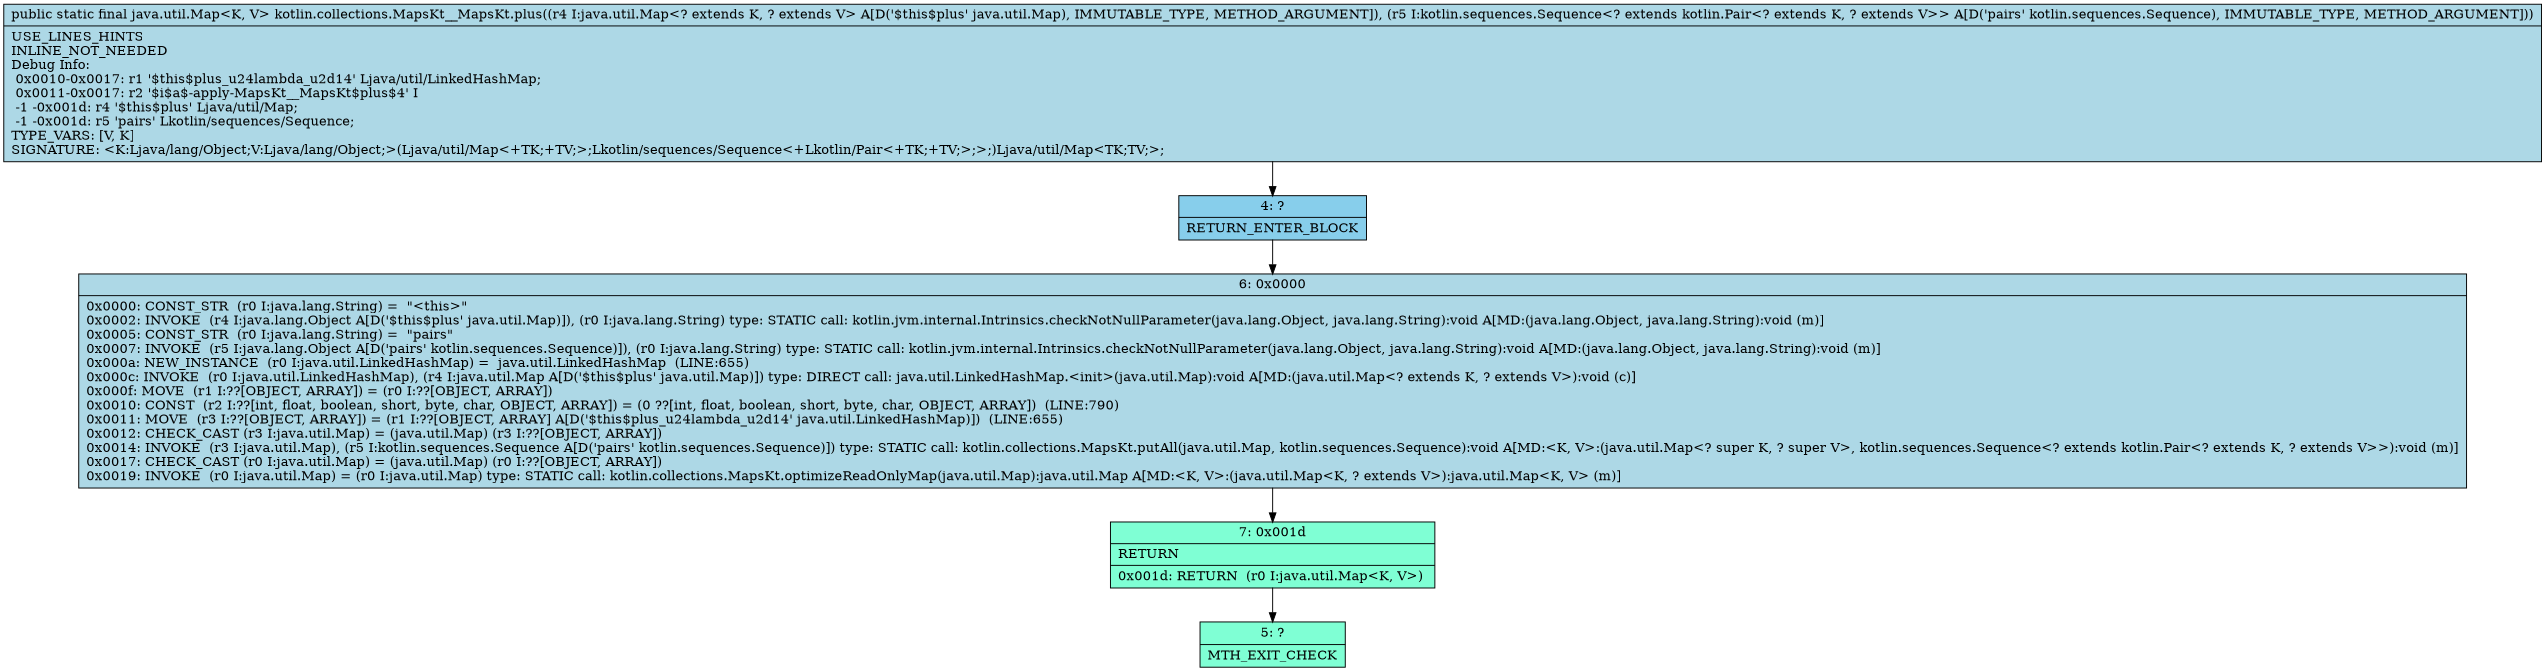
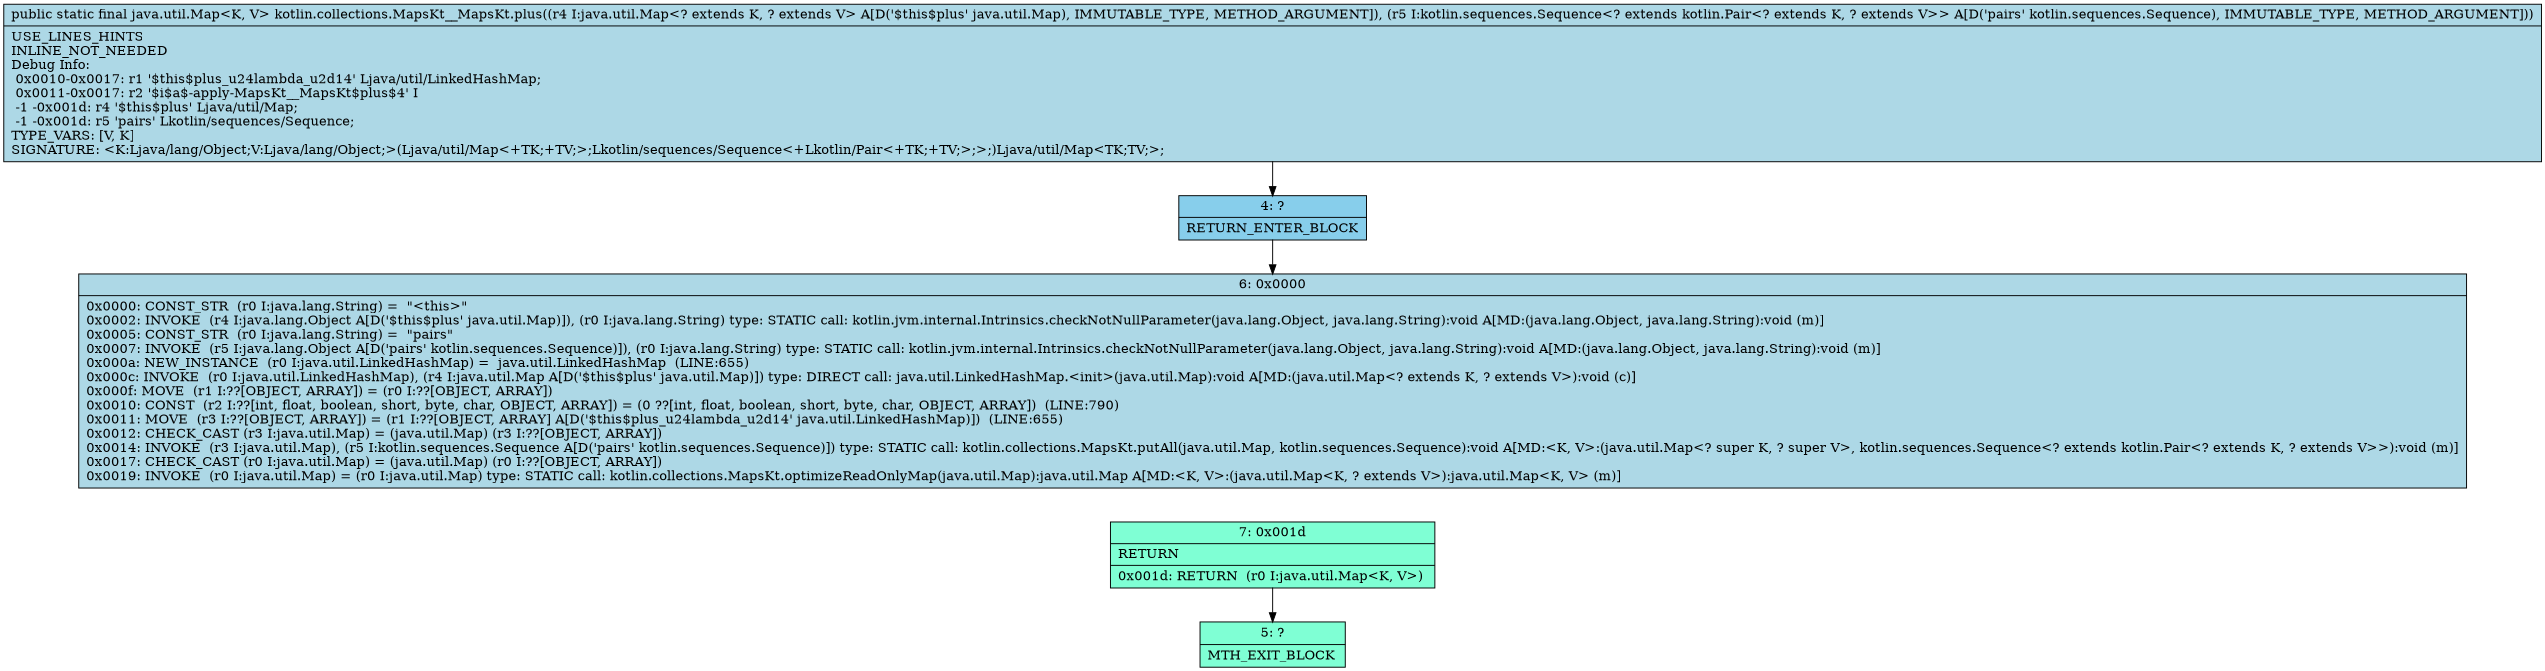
edge "6: 0x0000" -> "7: 0x001d": removed
node "5: ?": text "MTH_EXIT_CHECK" -> "MTH_EXIT_BLOCK"
